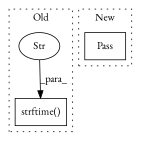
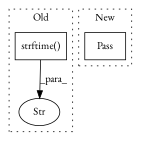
edge "Str" -> "strftime()": reversed
